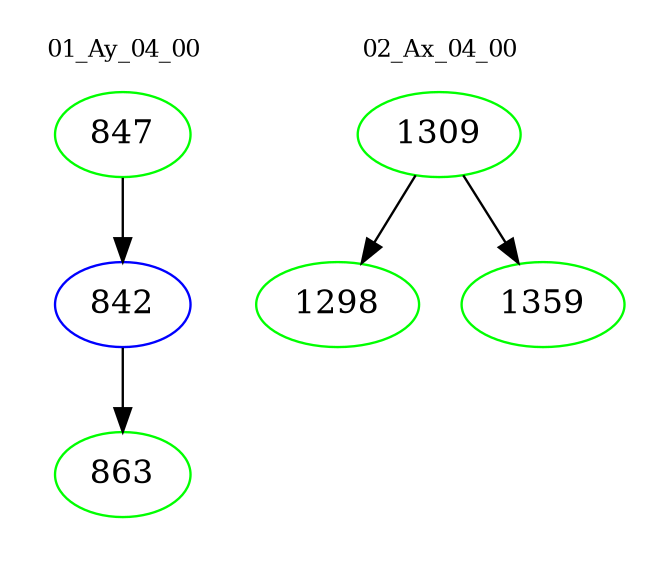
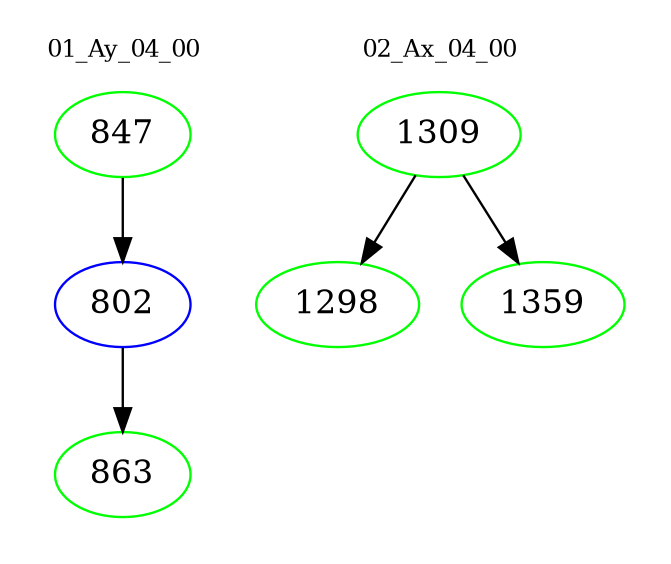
node "842": label "842" -> "802"
